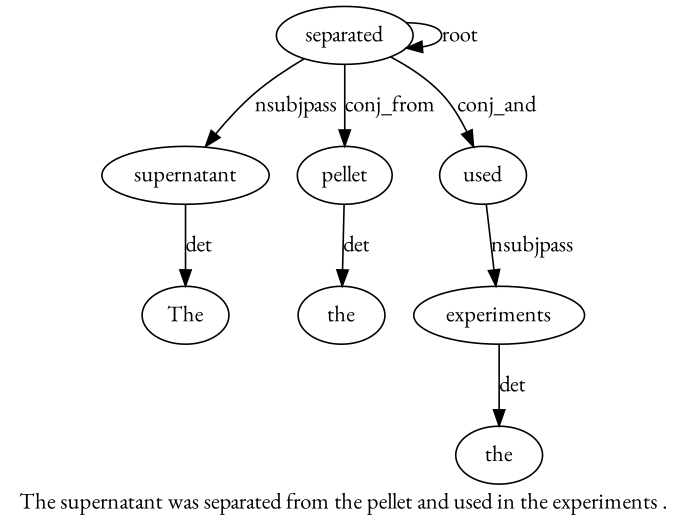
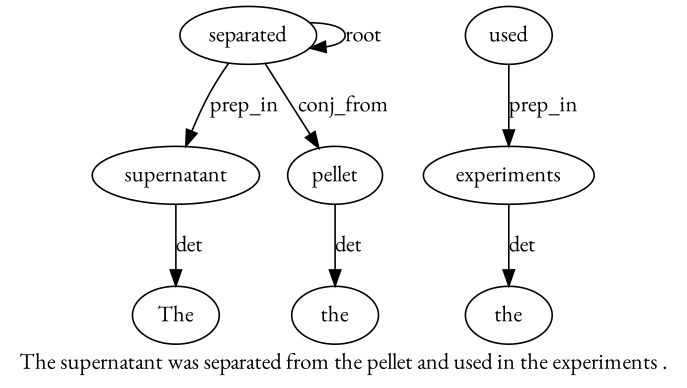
edge "separated" -> "used": removed, label "conj_and"
edge "separated" -> "supernatant": label "nsubjpass" -> "prep_in"
edge "used" -> "experiments": label "nsubjpass" -> "prep_in"
